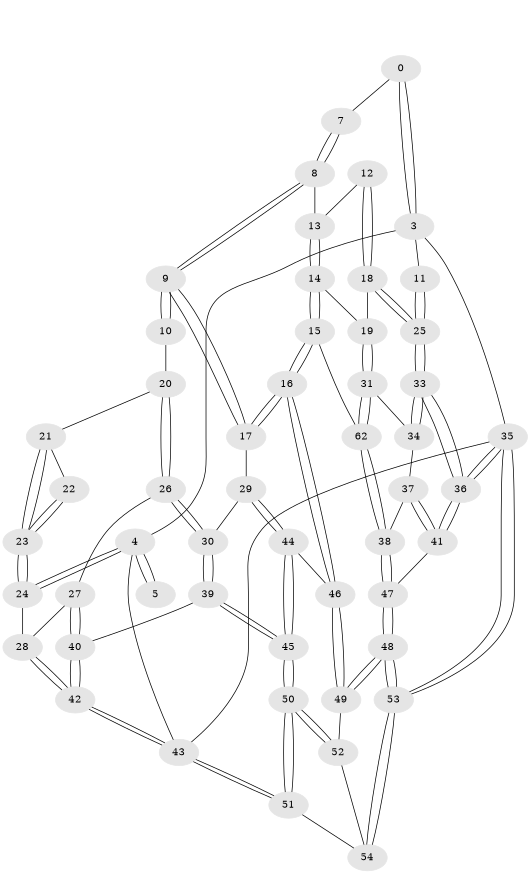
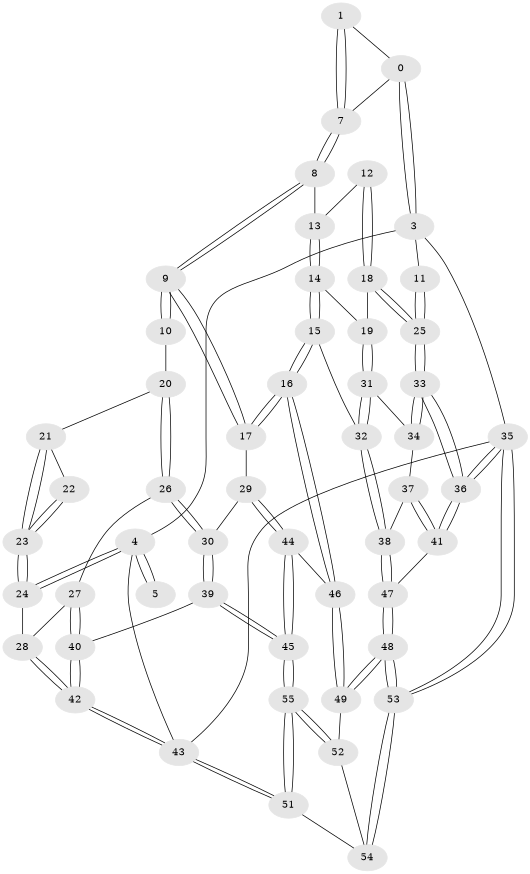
node "1": added
node "62": label "62" -> "32"
node "50": label "50" -> "55"
